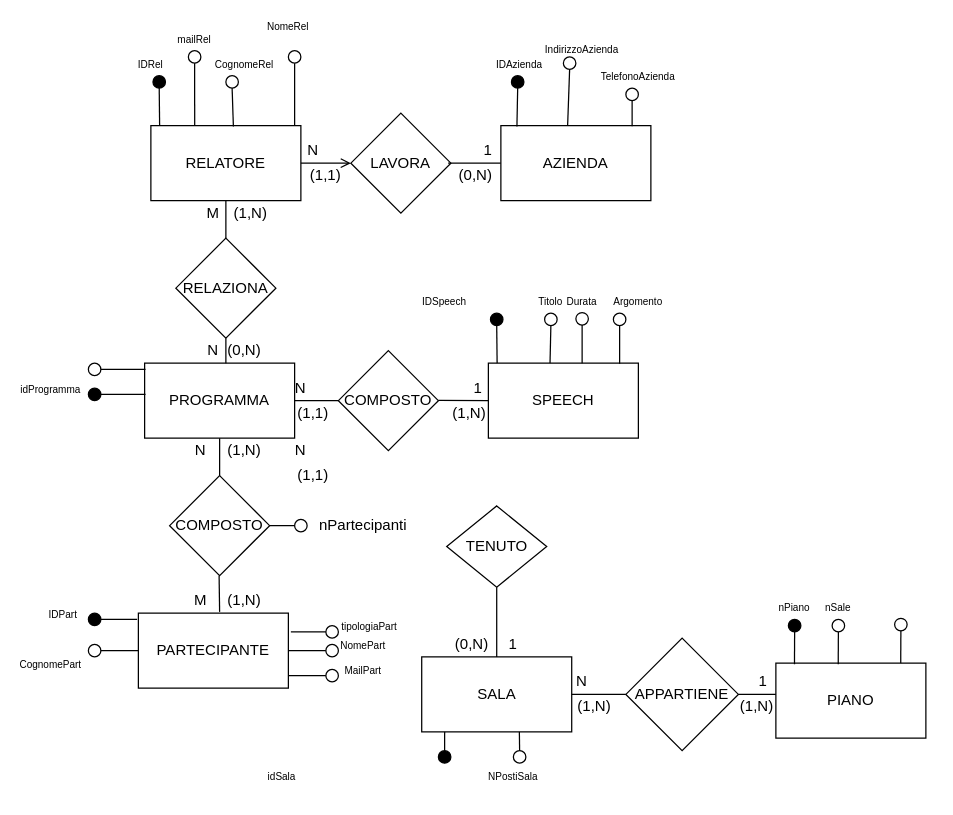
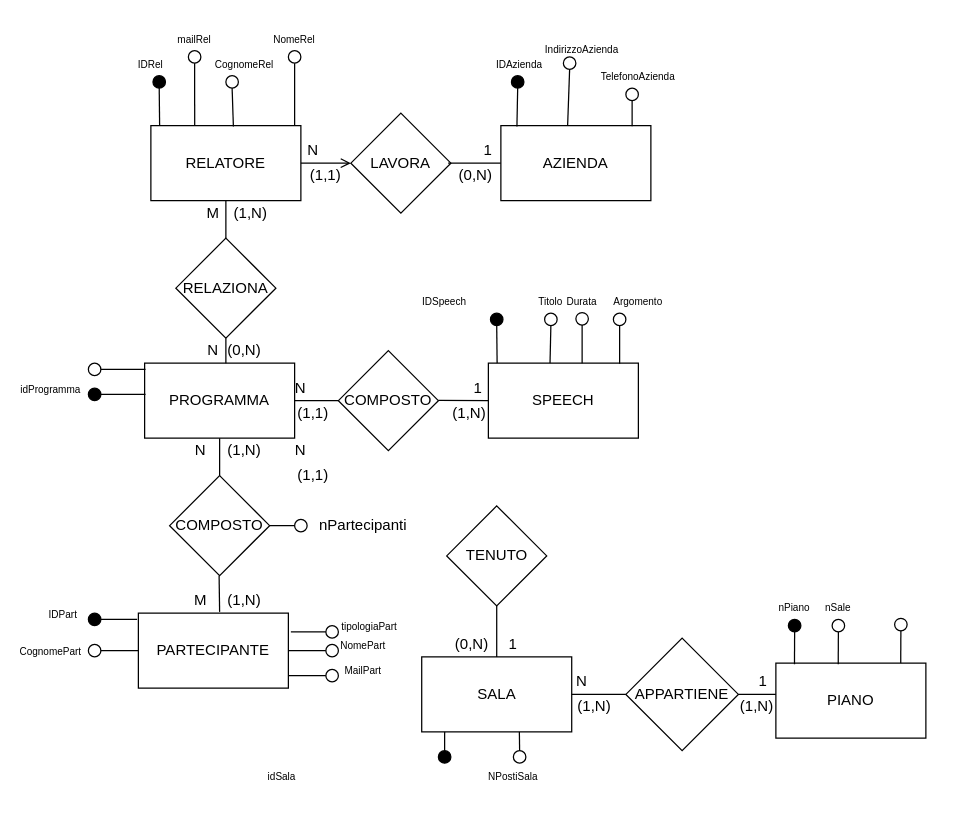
node "NomeRel": moved (288, 26) -> (294, 38)
node "TENUTO": size 100x81 -> 100x100
node "CognomePart": moved (51, 663) -> (51, 651)
